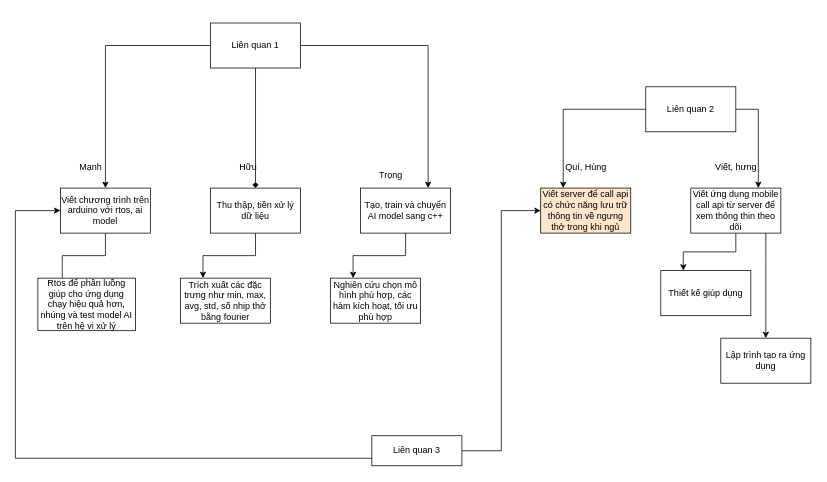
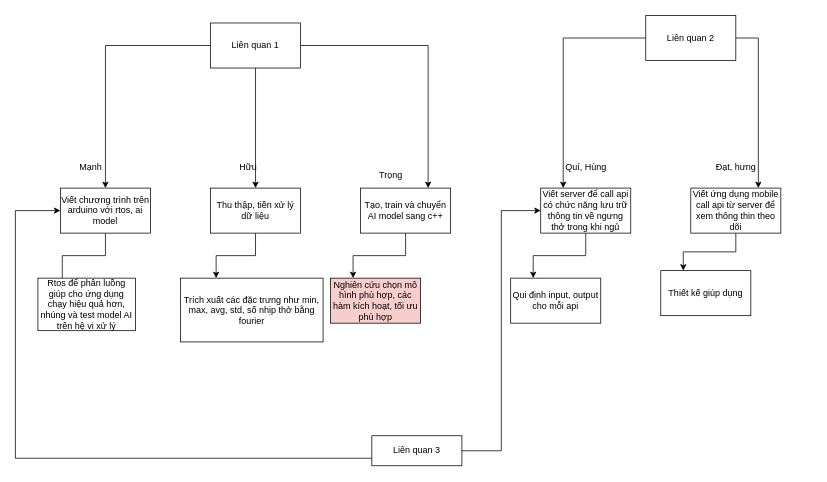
node "Liên quan 2": moved (690, 109) -> (690, 38)
node "Viết, hưng": label "Viết, hưng" -> "Đạt, hưng"
edge "Liên quan 1" -> "Thu thập, tiền xử lý dữ liệu": arrowhead diamond -> classic
node "Viết server để call api có chức năng lưu trữ thông tin về ngưng thở trong khi ngủ": fillcolor #ffe6cc -> #ffffff
edge "Viết server để call api có chức năng lưu trữ thông tin về ngưng thở trong khi ngủ" -> "Qui định input, output cho mỗi api": added
edge "Viết ứng dụng mobile call api từ server để xem thông thin theo dõi" -> "Lập trình tạo ra ứng dụng": removed
node "Trích xuất các đặc trưng như min, max, avg, std, số nhịp thở bằng fourier": size 90x45 -> 143x64
node "Nghiên cứu chọn mô hình phù hợp, các hàm kích hoạt, tối ưu phù hợp": fillcolor #ffffff -> #f8cecc
node "Qui định input, output cho mỗi api": added
node "Lập trình tạo ra ứng dụng": removed
